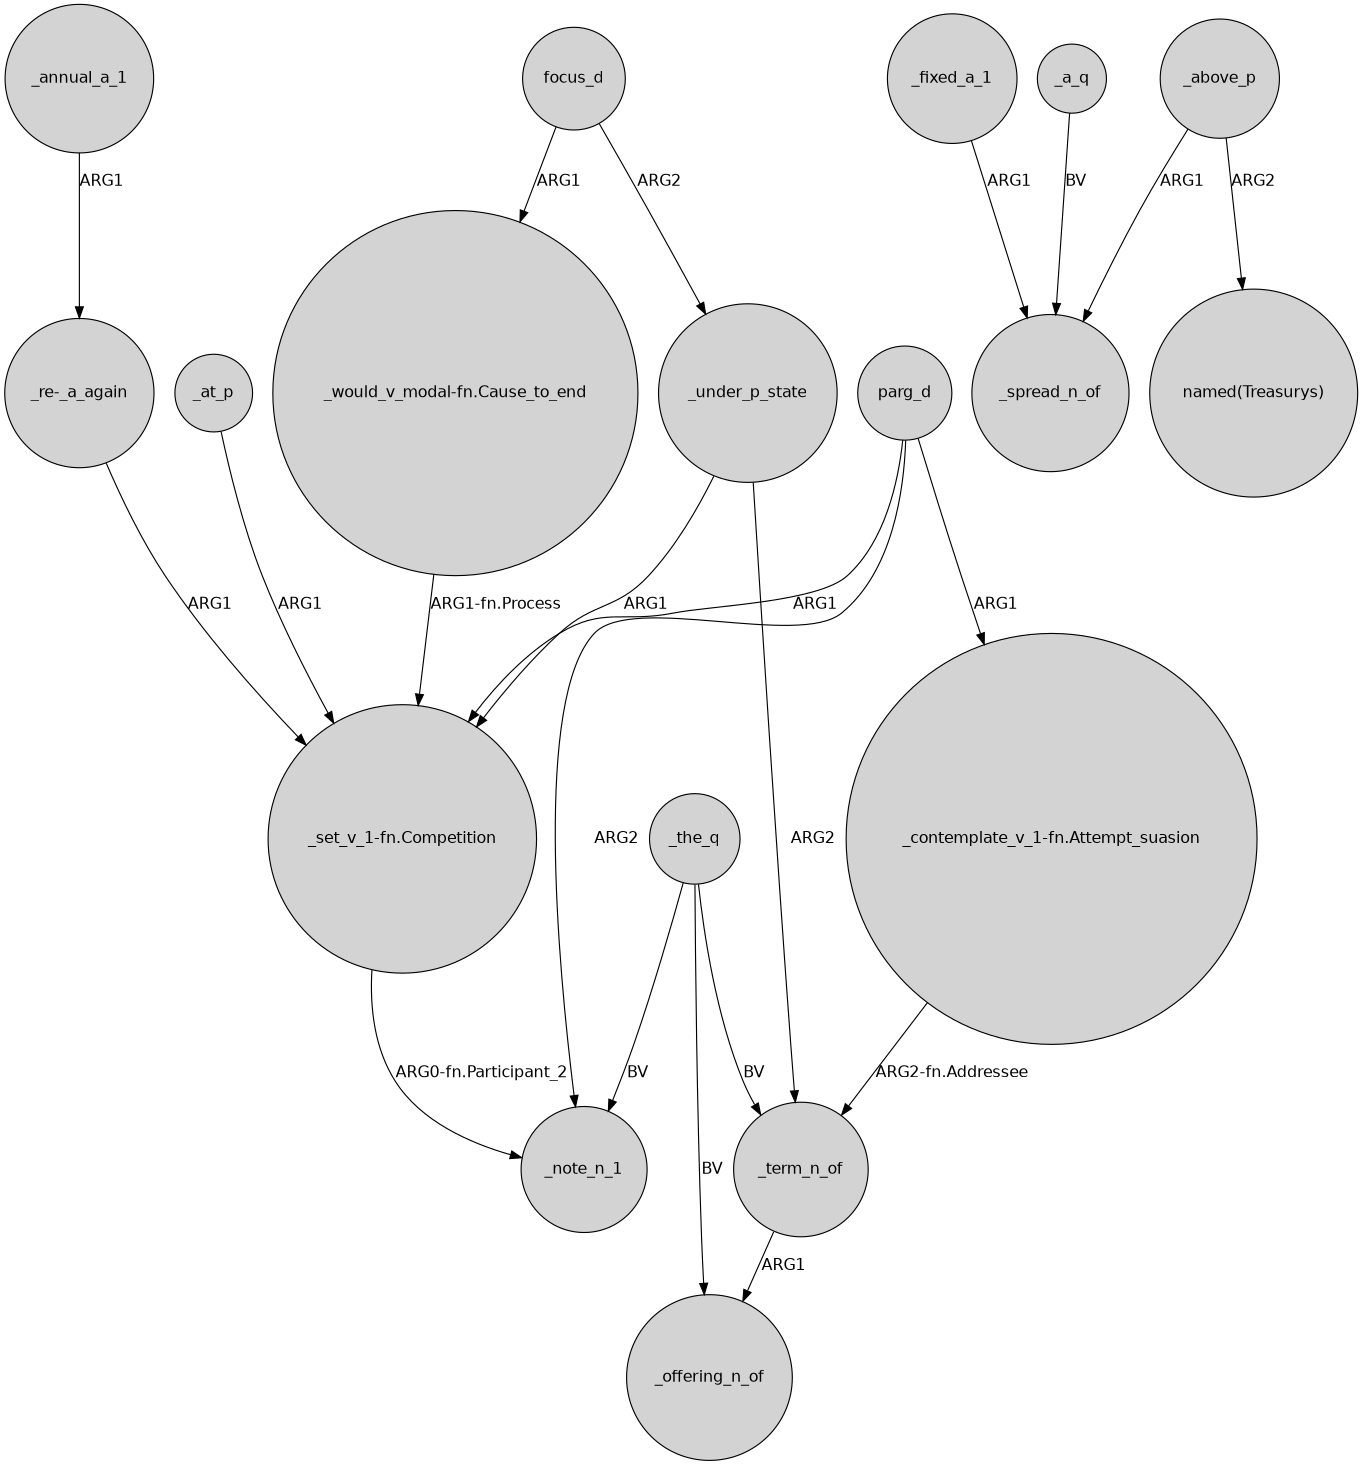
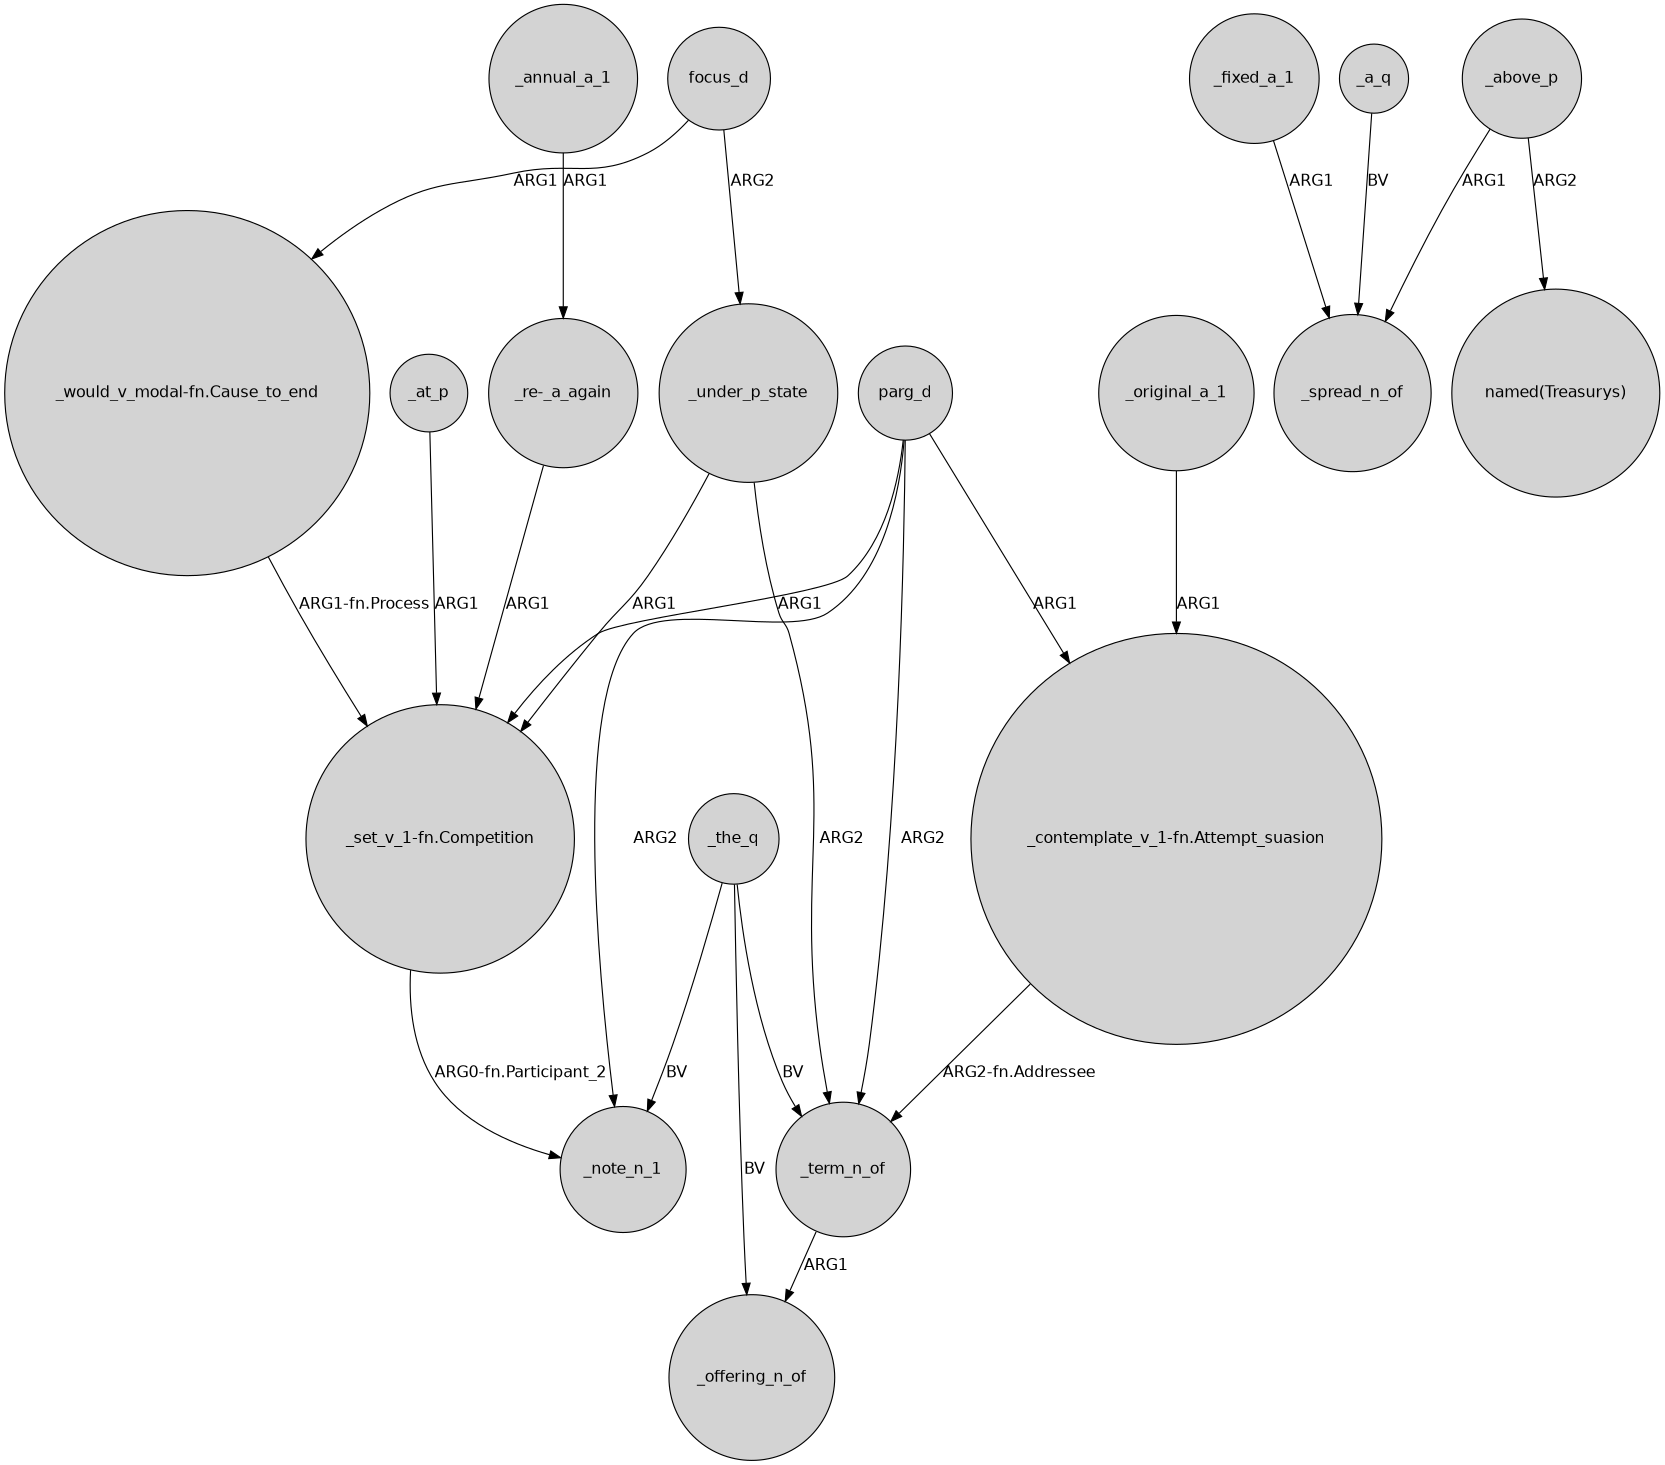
node "_original_a_1": added
edge "parg_d" -> "_term_n_of": added, label "ARG2"
